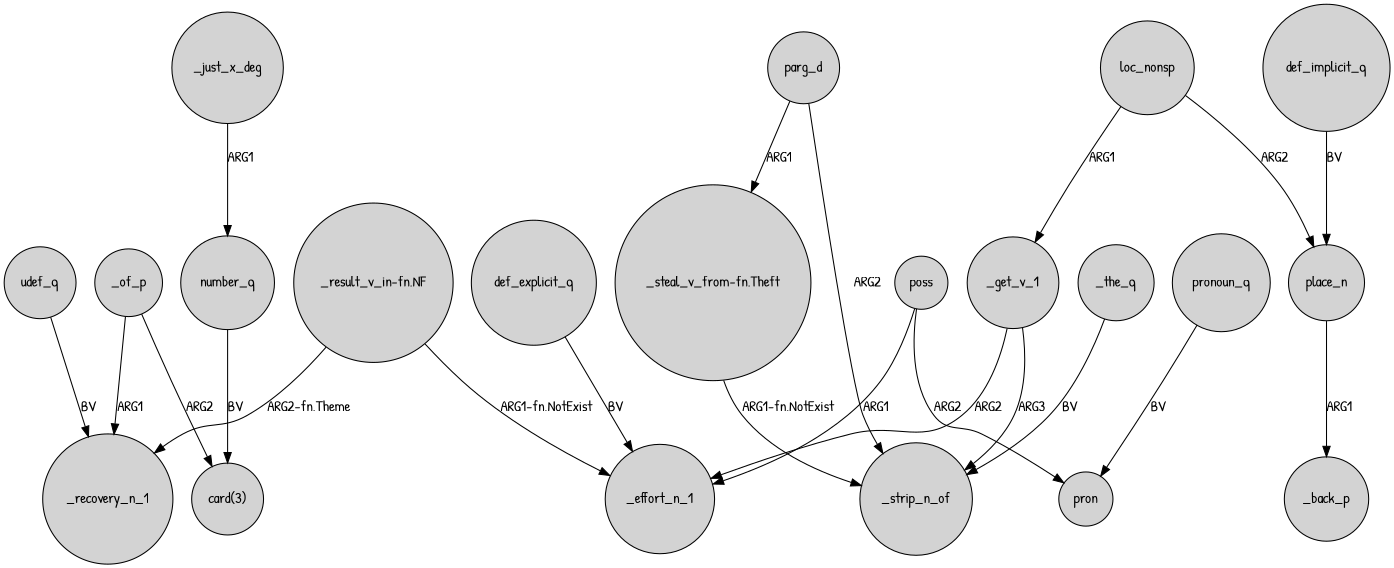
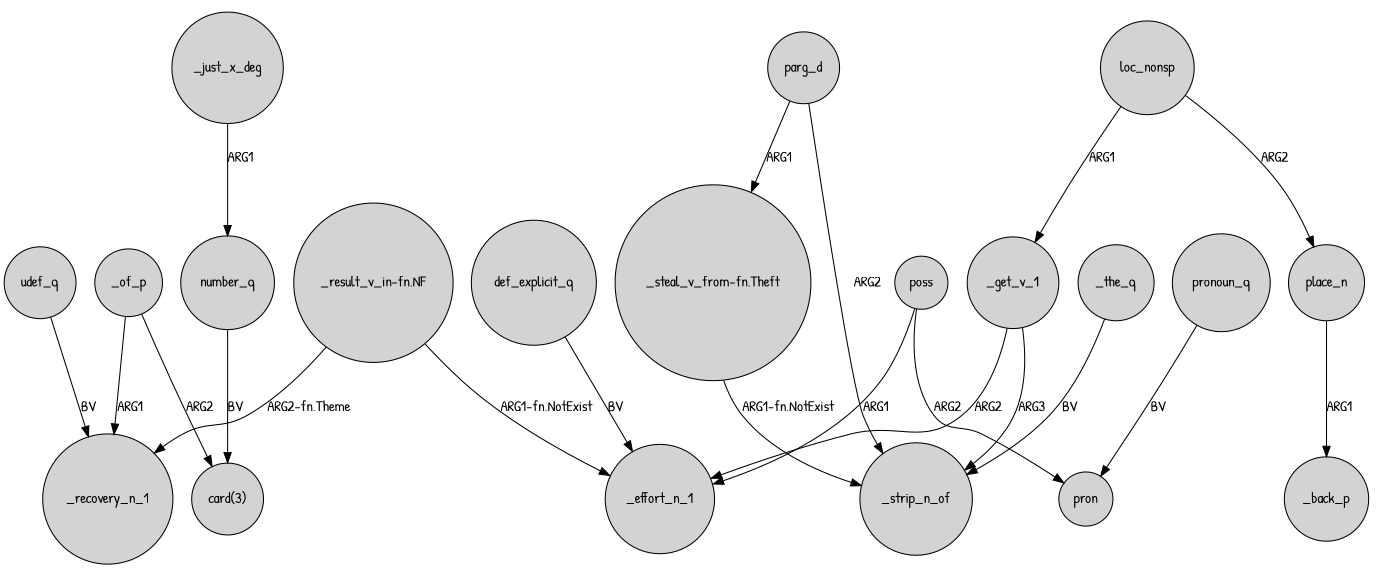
node "def_implicit_q": removed
